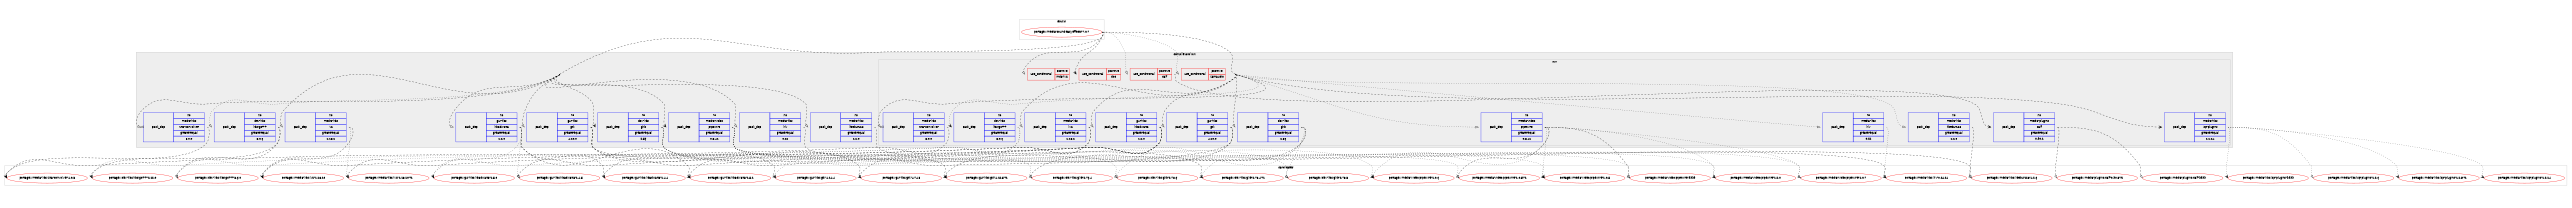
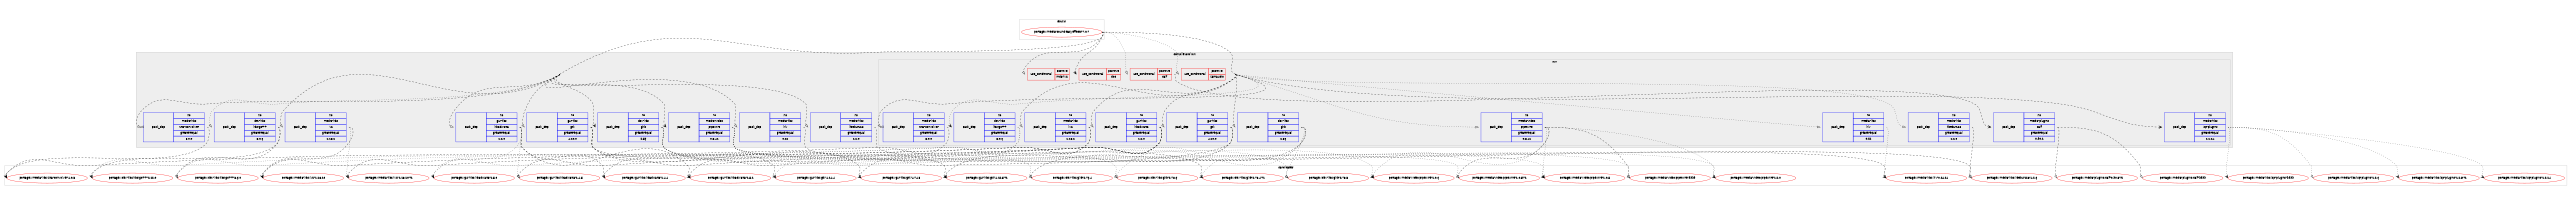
node "portage://media-video/pipewire-1.0.7": removed
